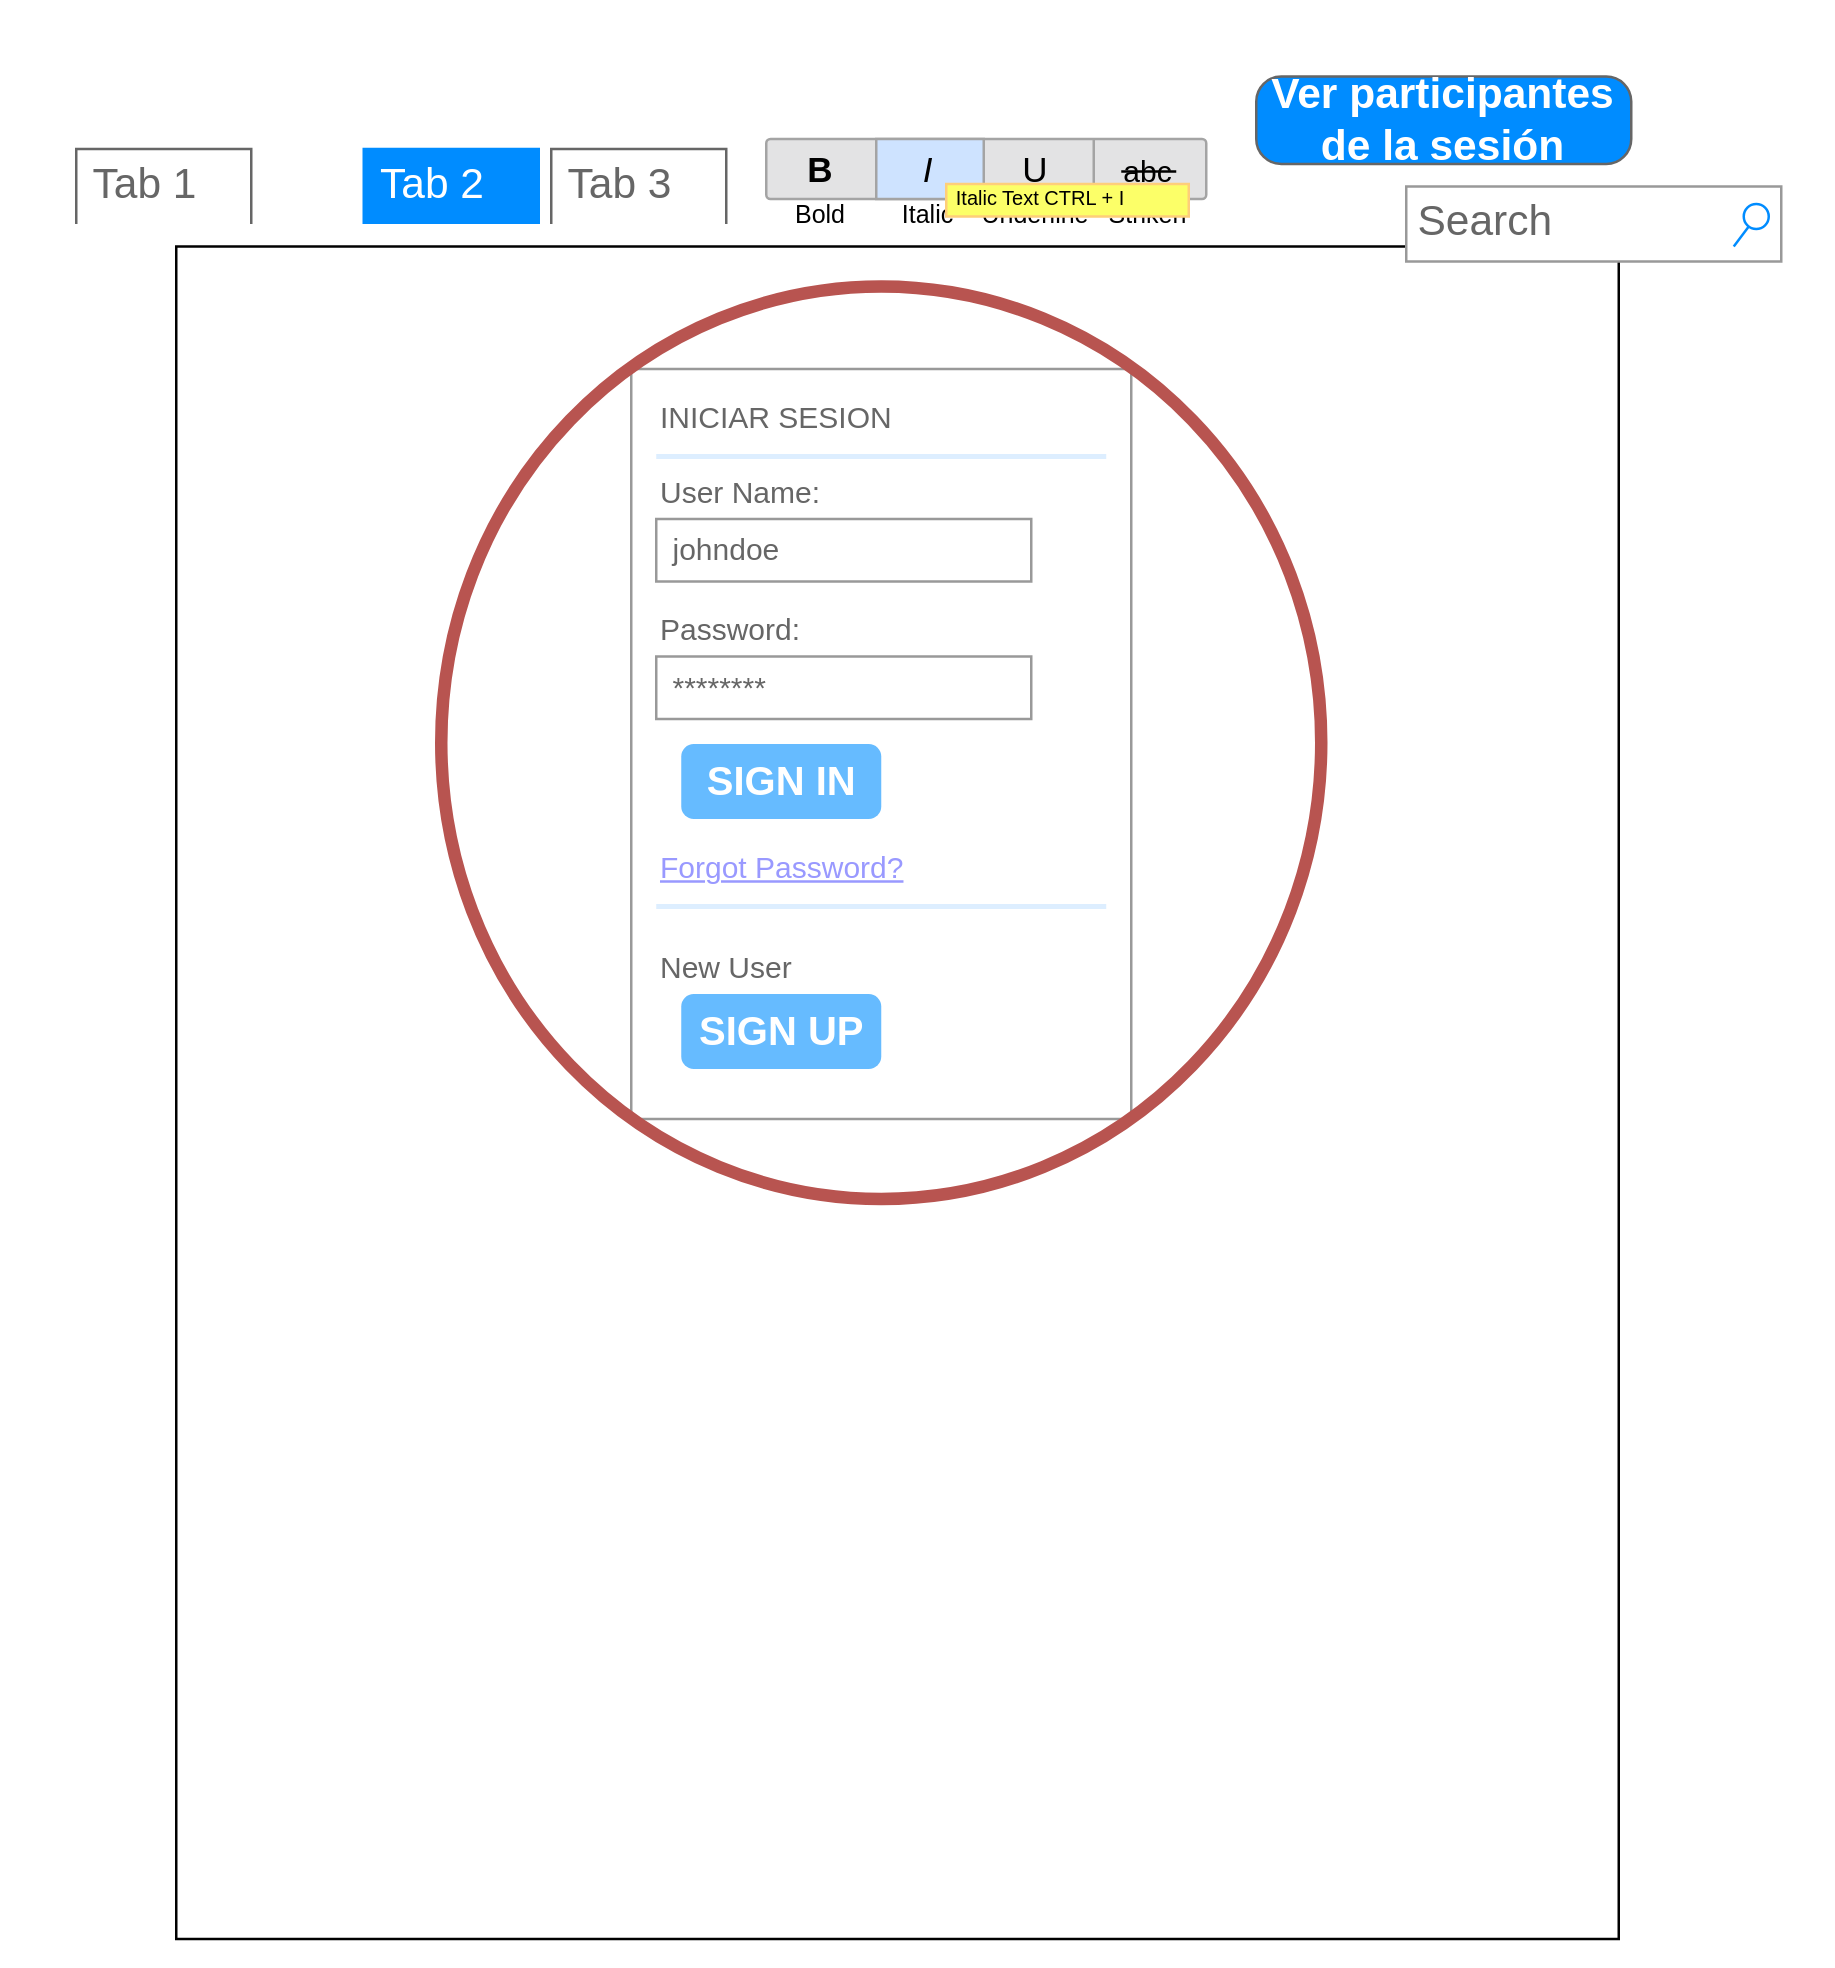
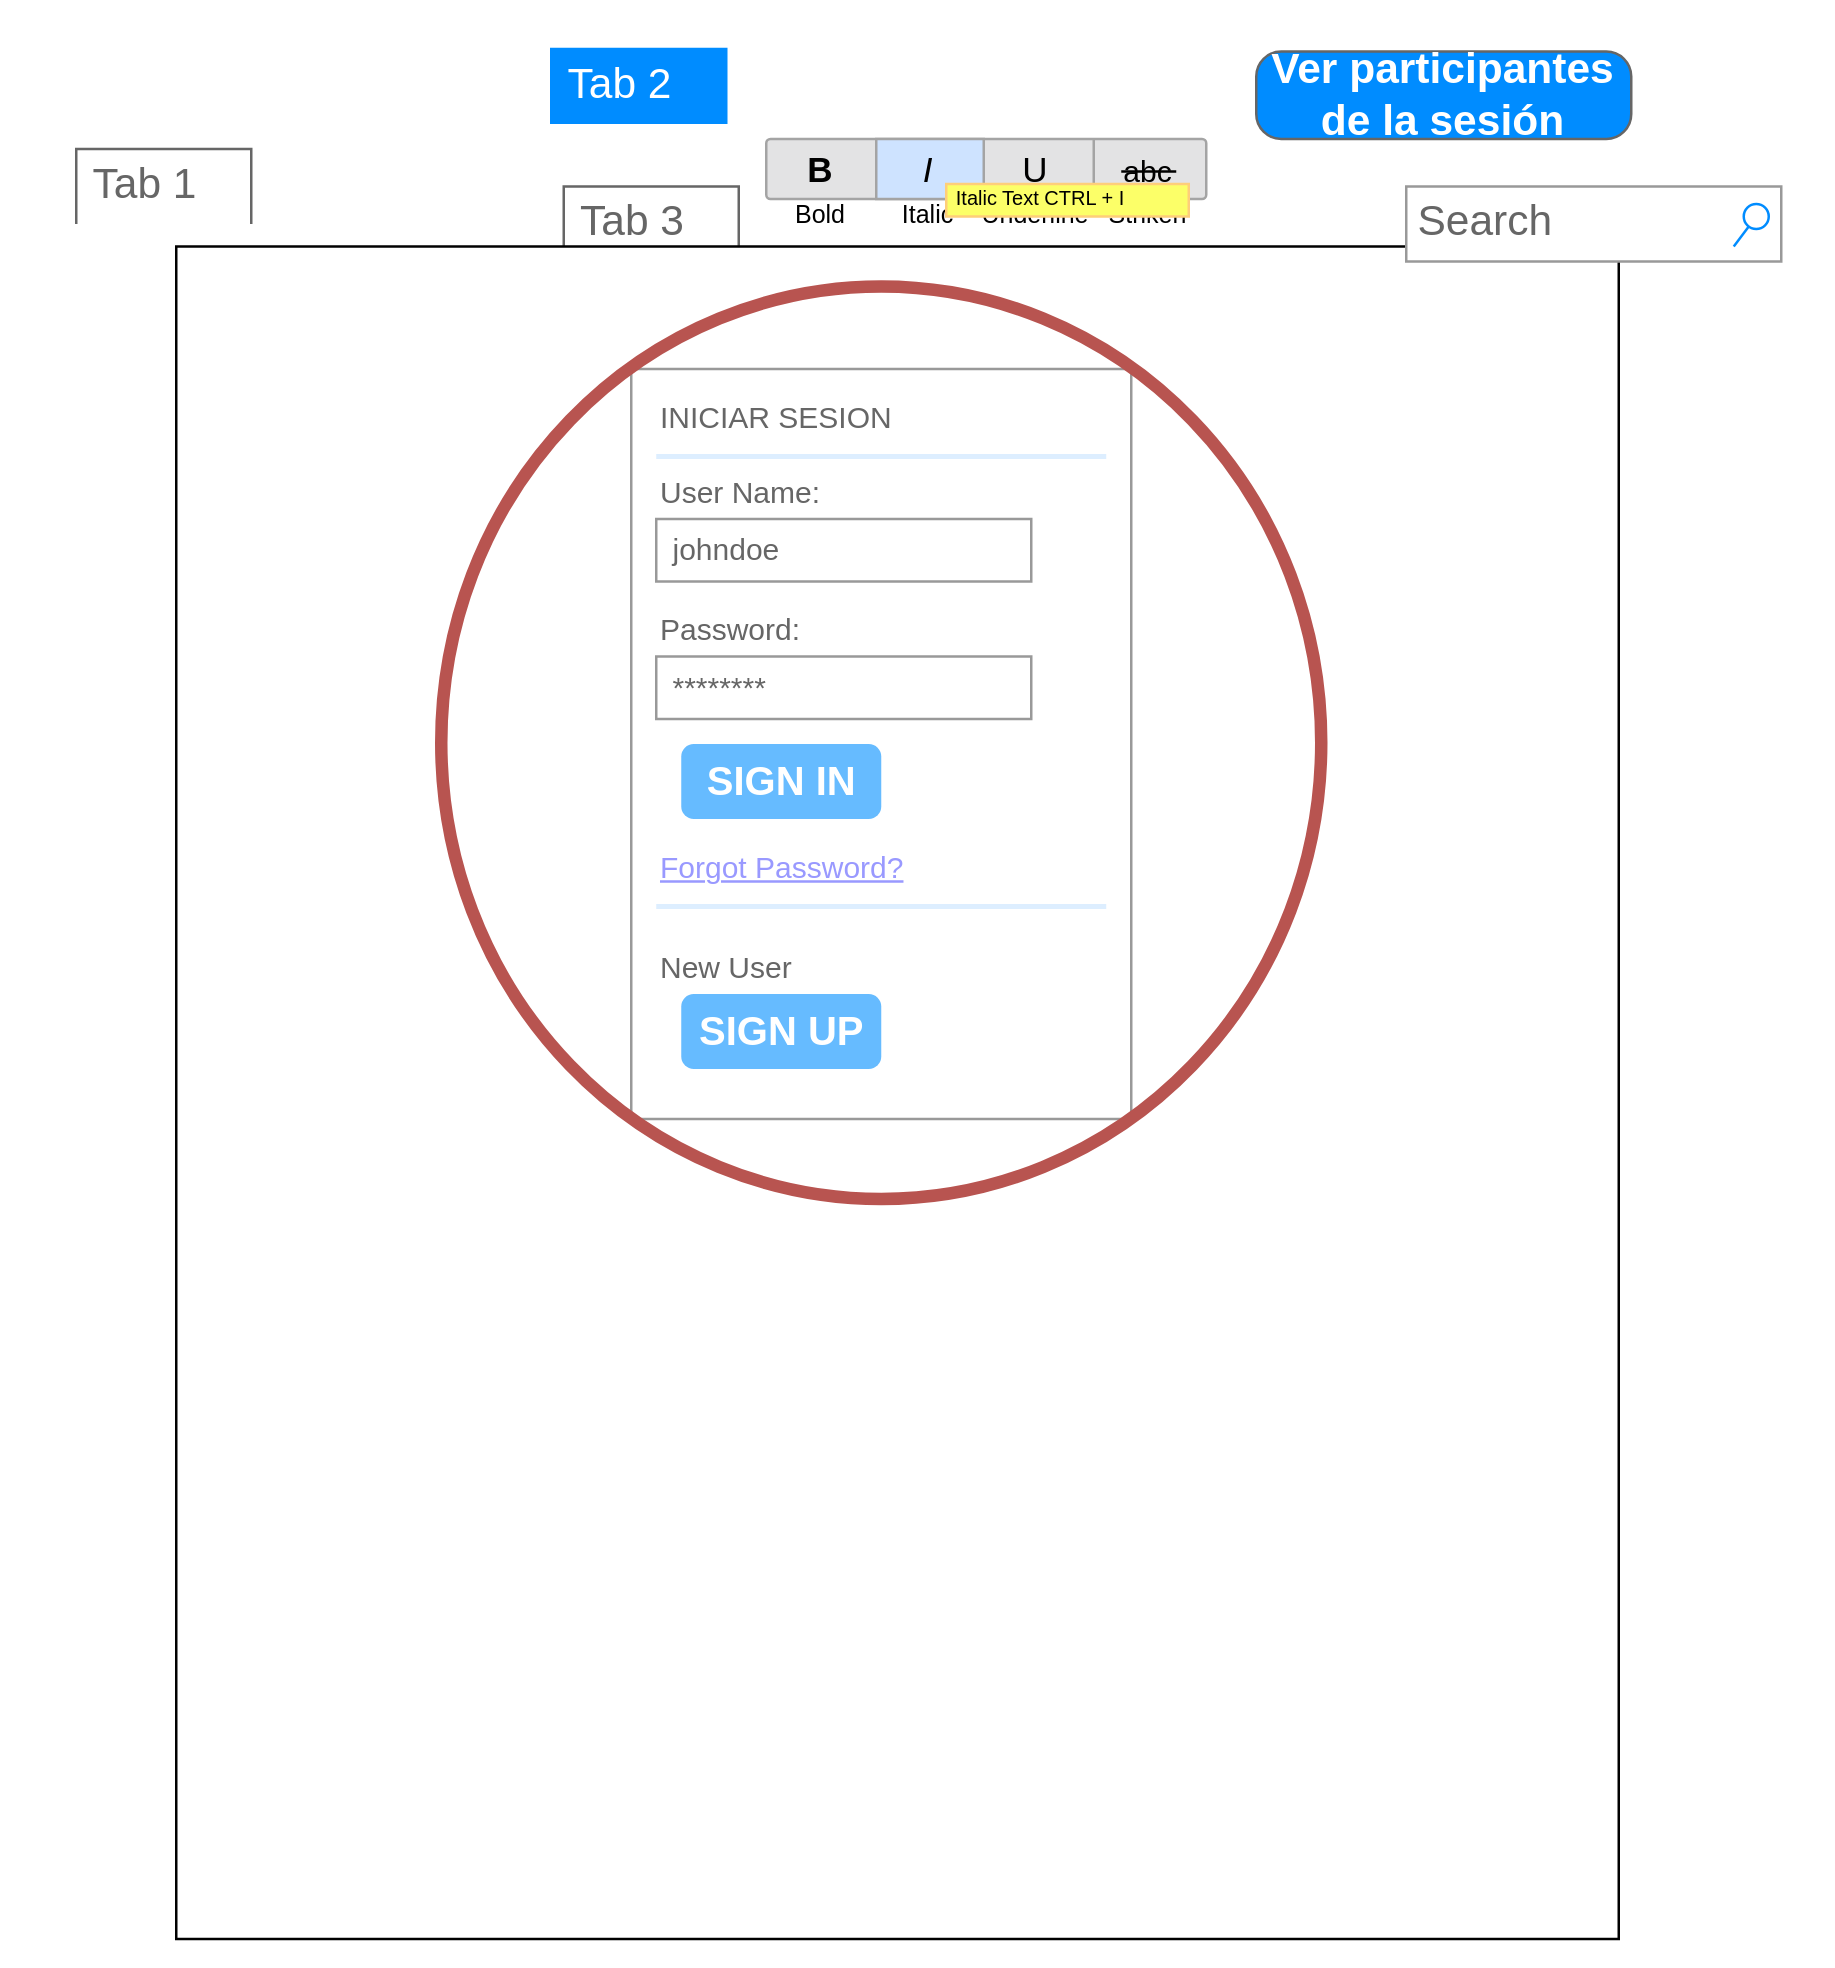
node "Ver participantes de la sesión": moved (1444, 120) -> (1444, 95)
node "Tab 2": moved (451, 186) -> (639, 86)
node "Tab 3": moved (639, 186) -> (651, 224)
